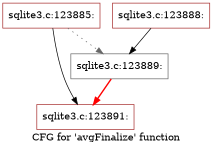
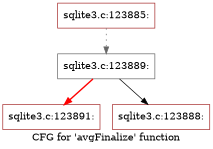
edge "sqlite3.c:123888:" -> "sqlite3.c:123889:": reversed
edge "sqlite3.c:123885:" -> "sqlite3.c:123891:": removed
